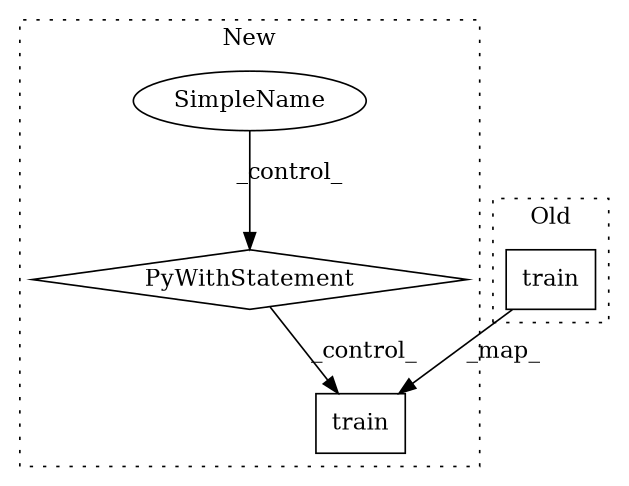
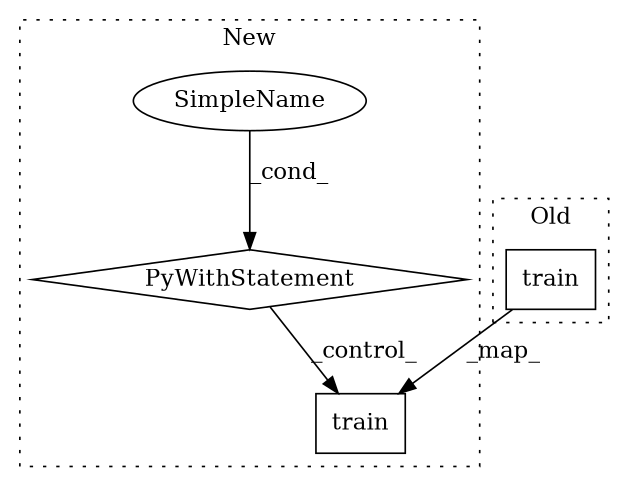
edge "SimpleName" -> "PyWithStatement": label "_control_" -> "_cond_"
